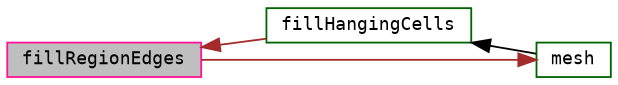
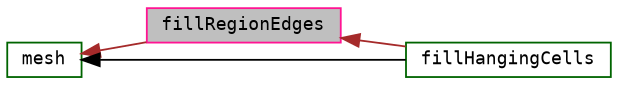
edge "mesh" -> "fillHangingCells": reversed
